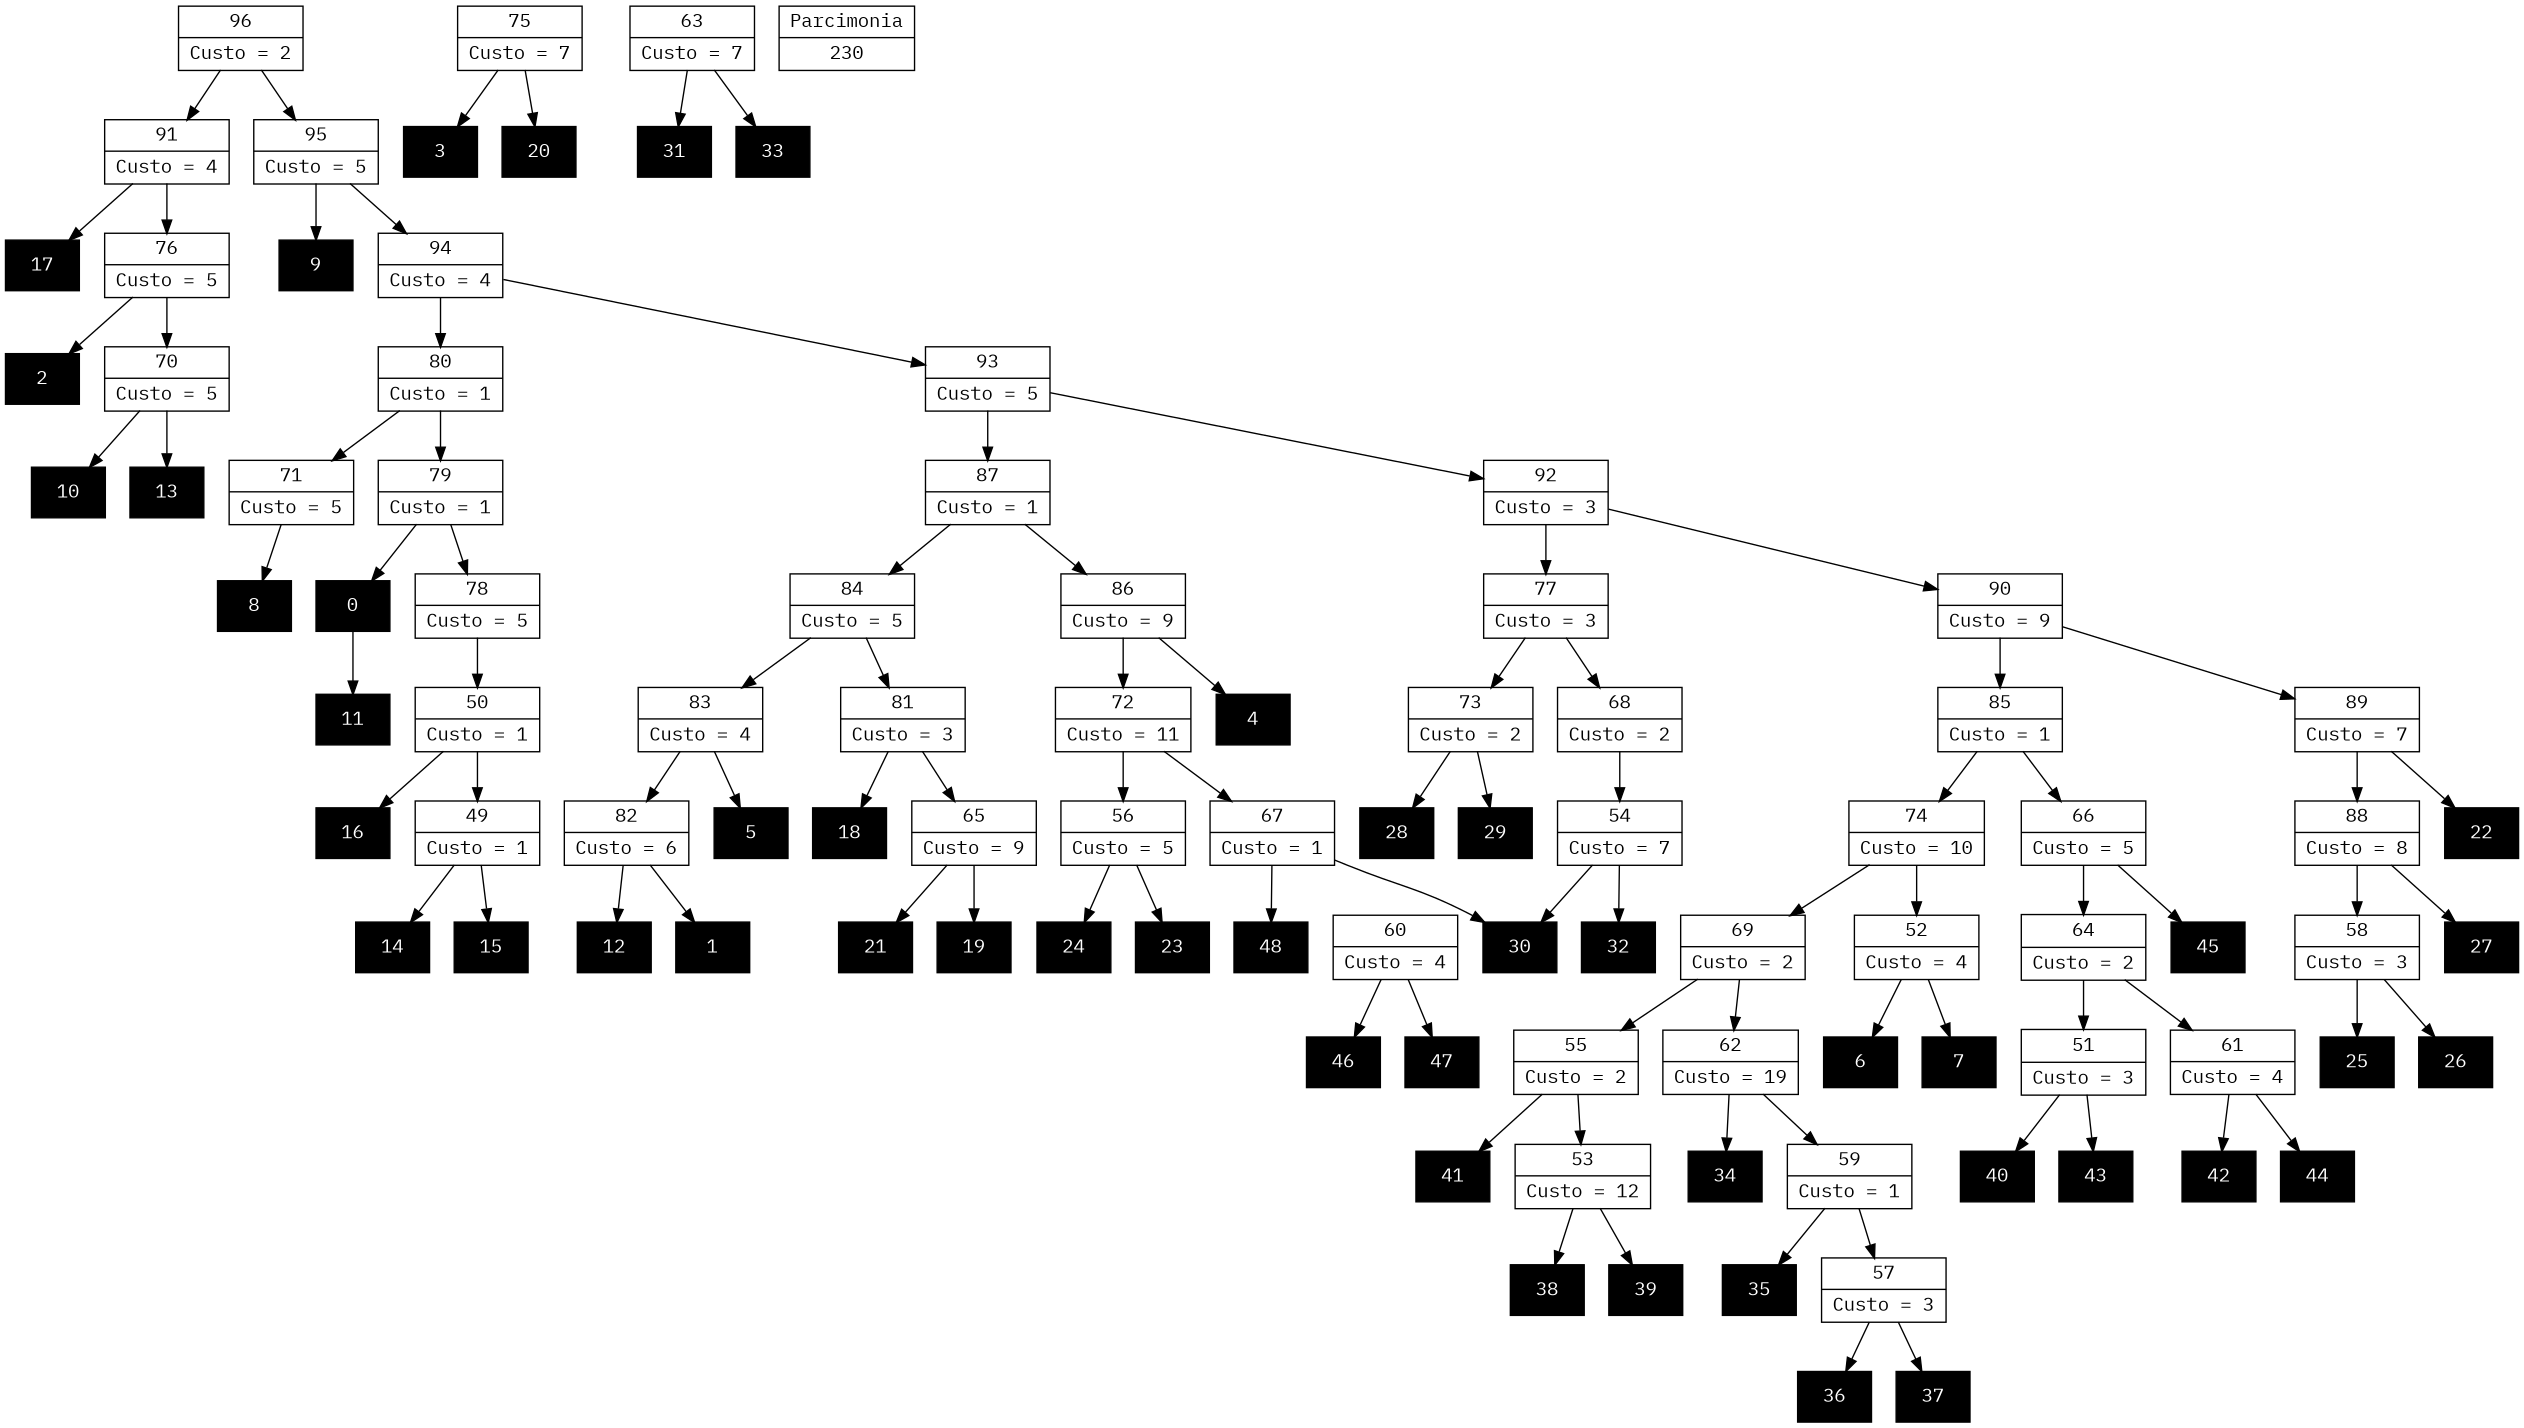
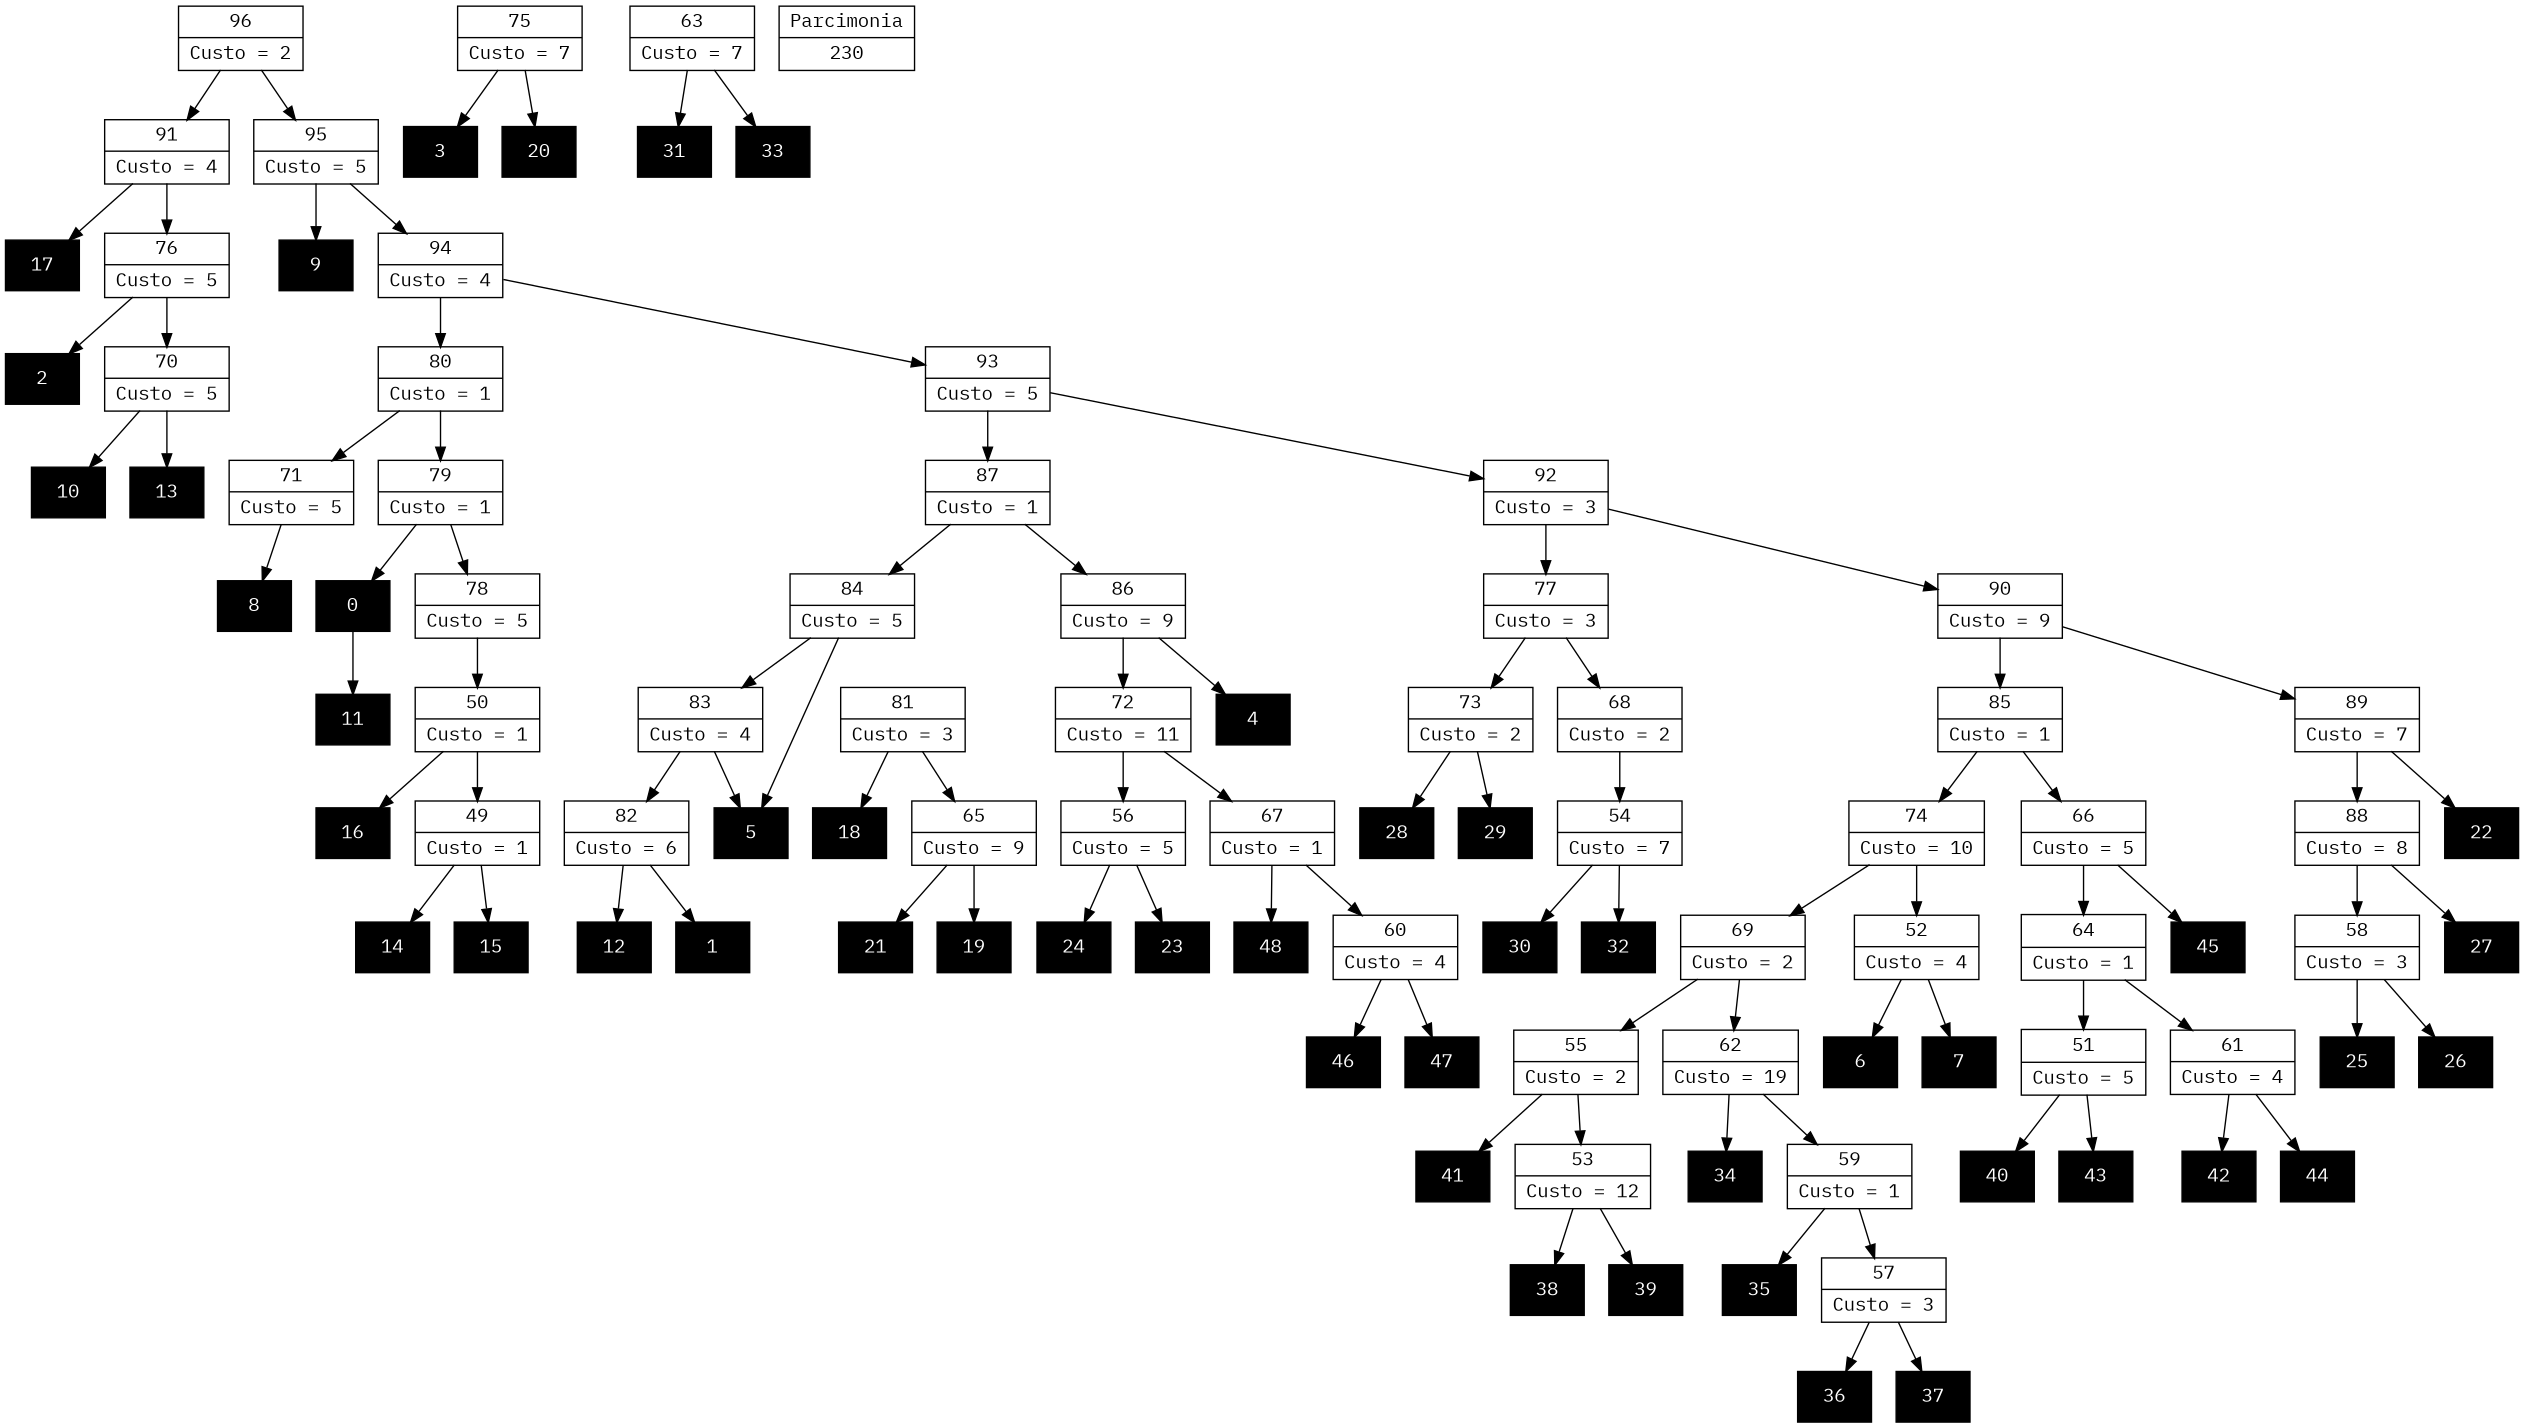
edge "84" -> "81": now "84" -> "5"
edge "67" -> "30": now "67" -> "60"
node "64": text "Custo = 2" -> "Custo = 1"
node "51": text "Custo = 3" -> "Custo = 5"
